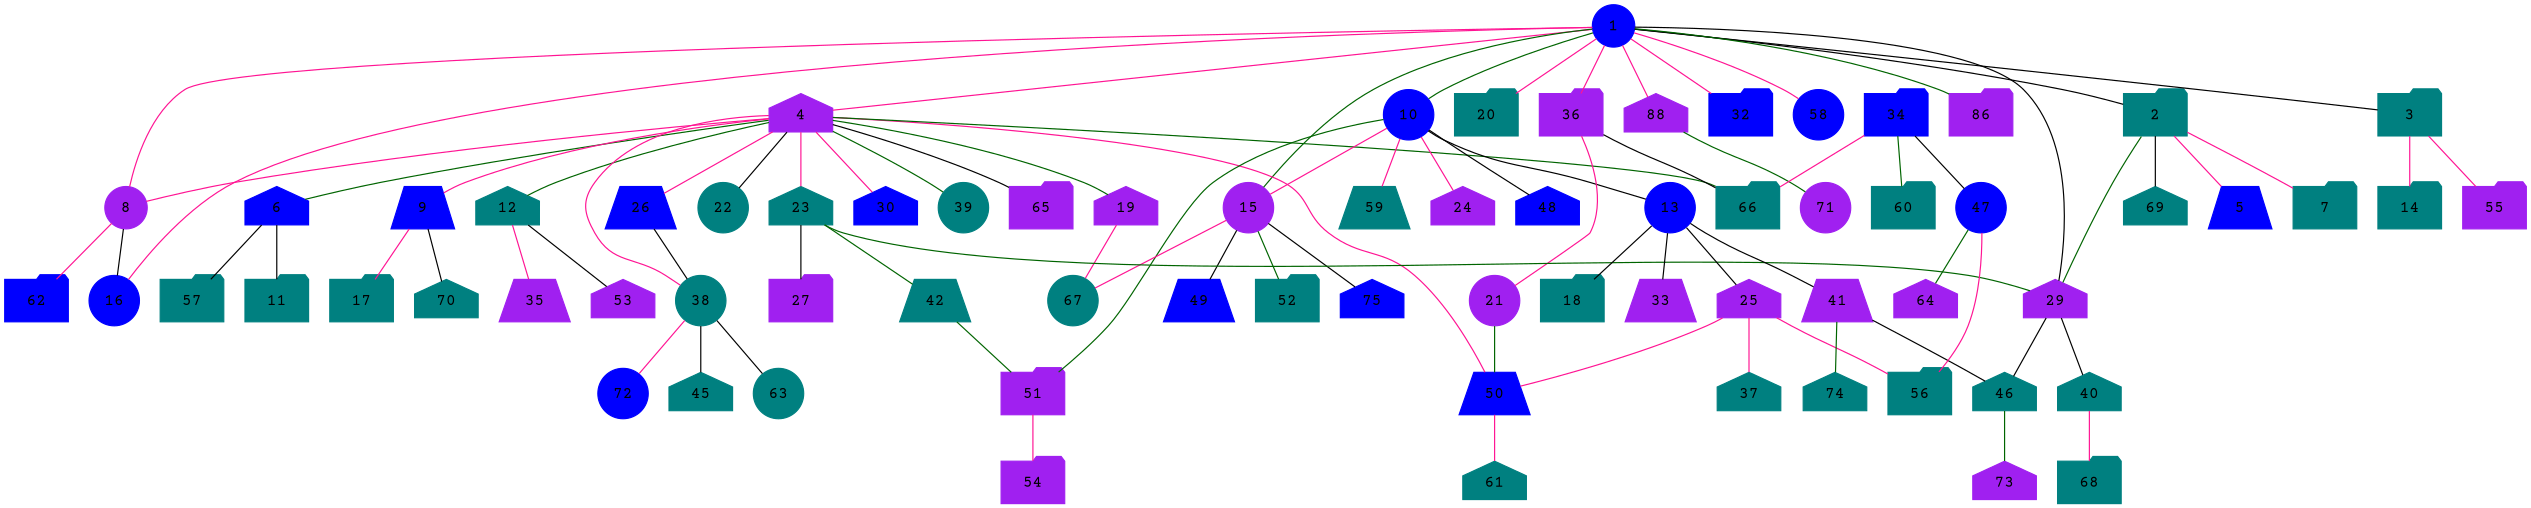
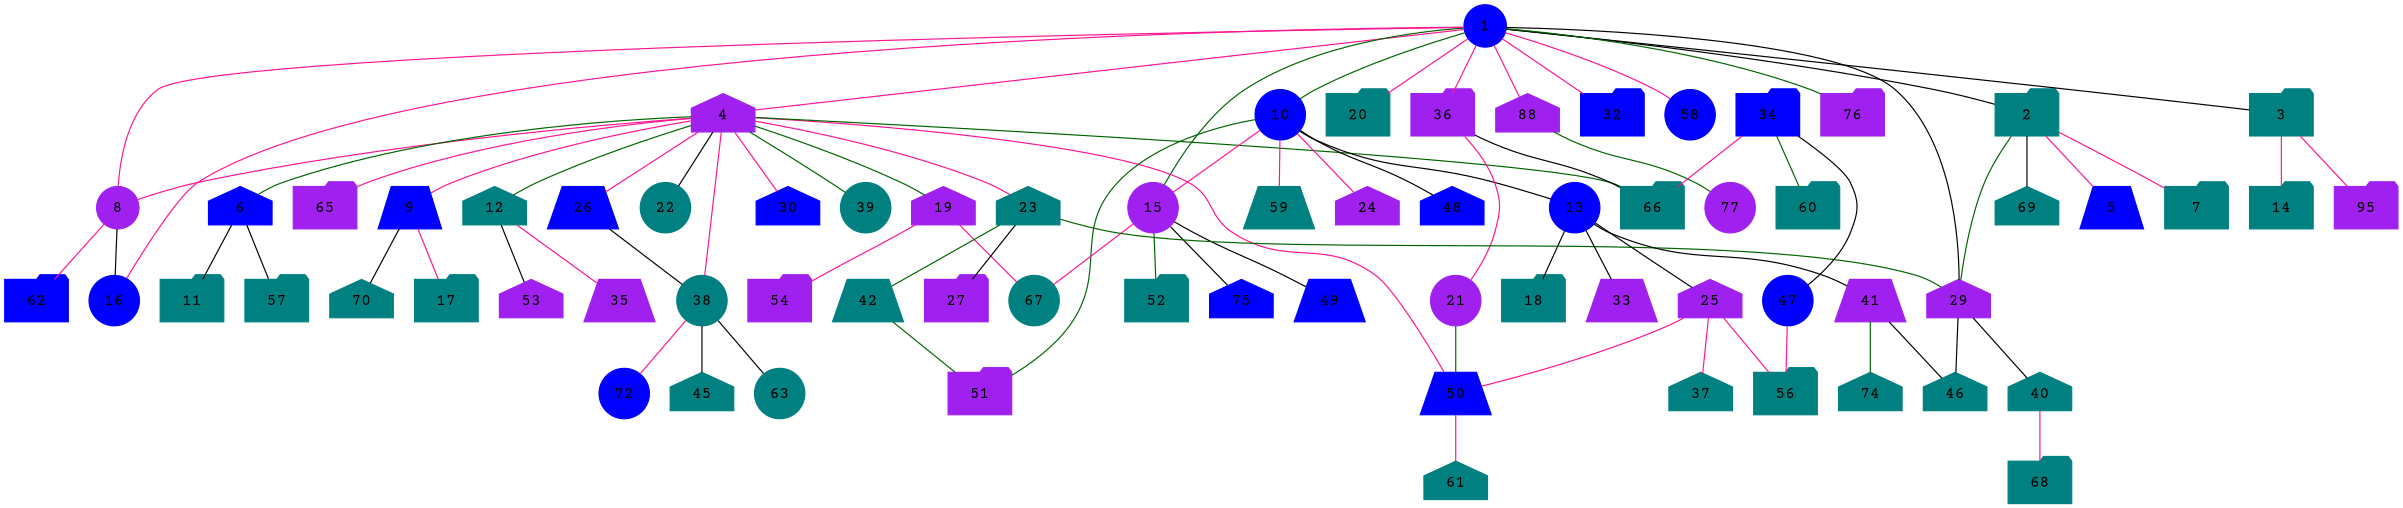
node "86": label "86" -> "76"
edge "4" -- "65": color black -> deeppink
node "71": label "71" -> "77"
node "55": label "55" -> "95"
node "64": removed
edge "51" -- "54": now "19" -- "54"
node "73": removed
